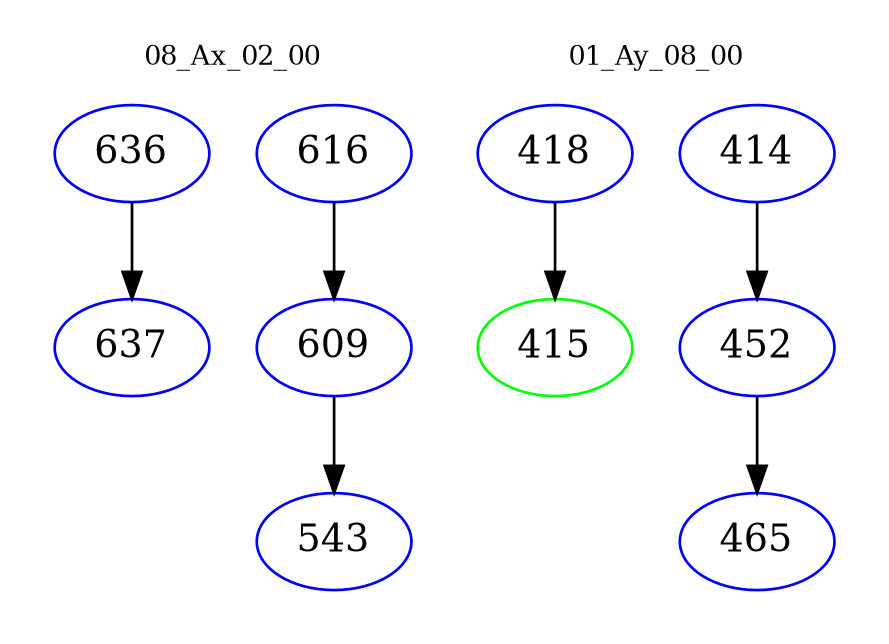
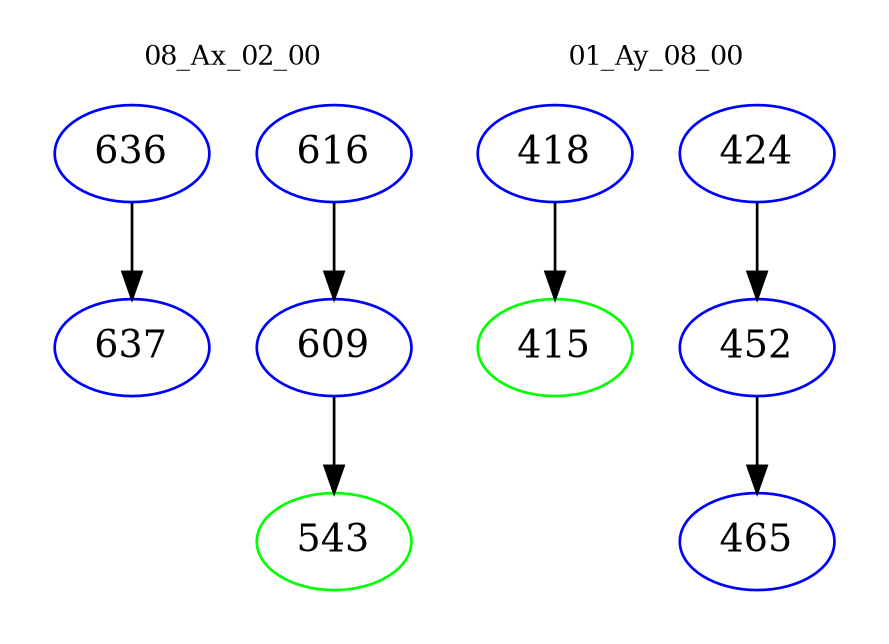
node "414": label "414" -> "424"
node "543": color blue -> green
